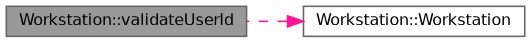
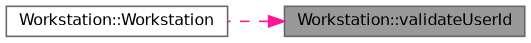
edge "Workstation::validateUserId" -> "Workstation::Workstation": reversed
